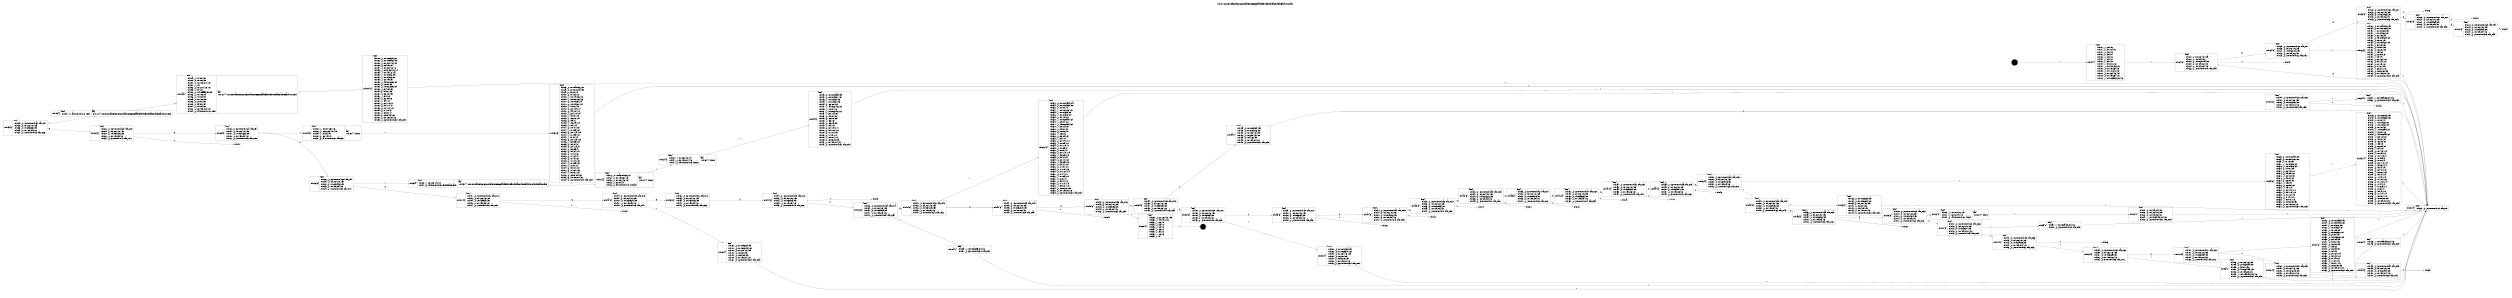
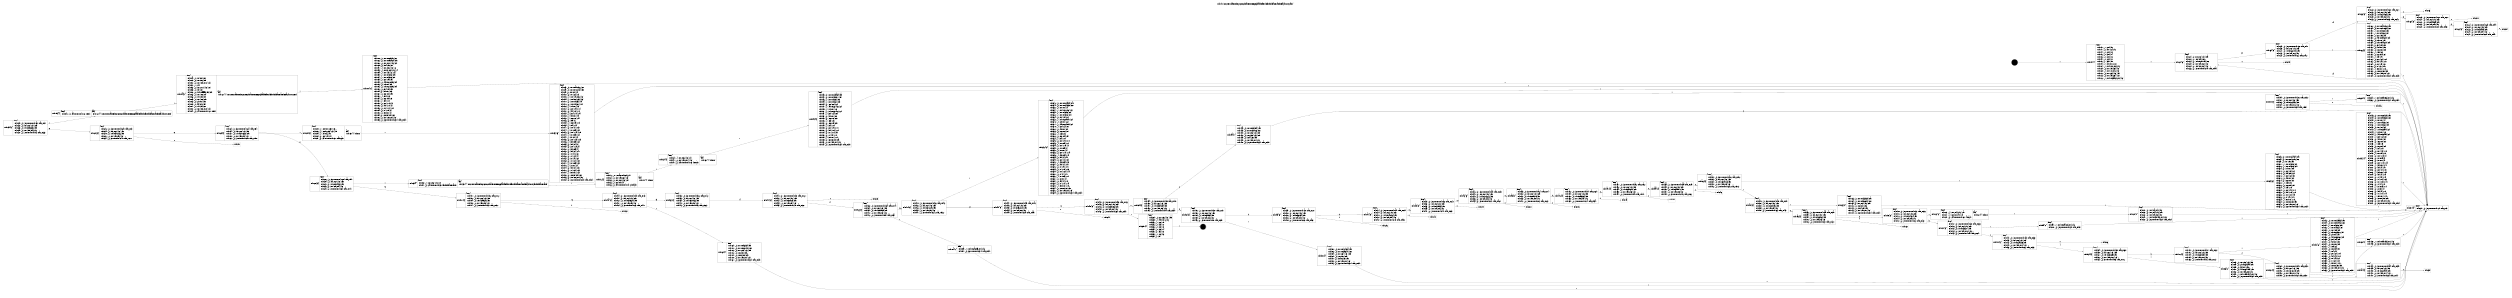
edge "0x4022f5 [83]" -> "0x401db5 [144]": now "0x4022f5 [83]" -> "0x40251d [5]"
